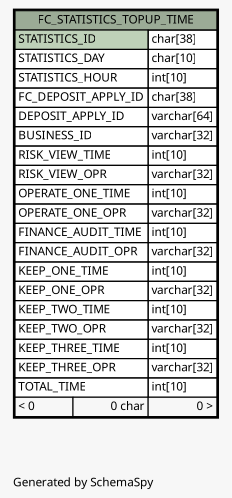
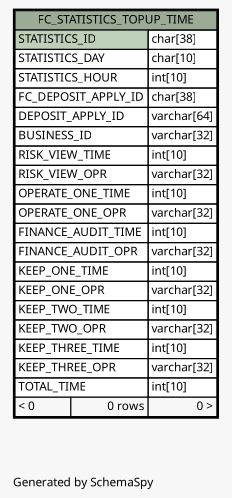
node "FC_STATISTICS_TOPUP_TIME": text "0 char" -> "0 rows"
